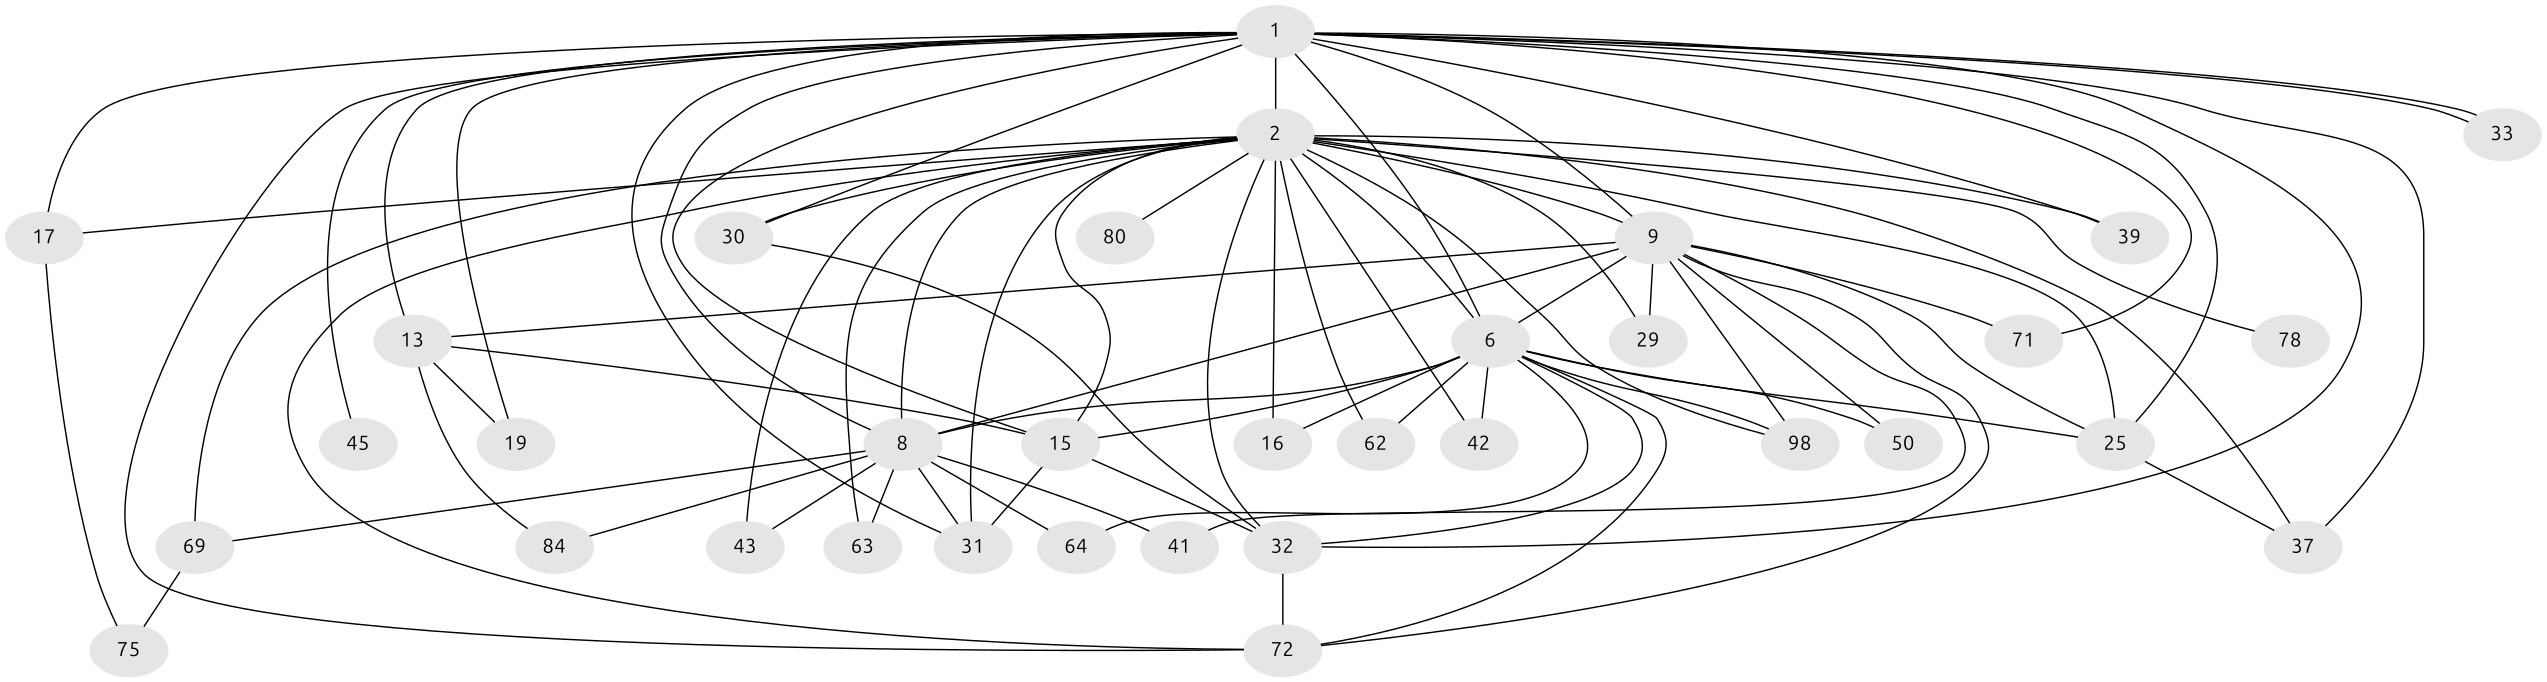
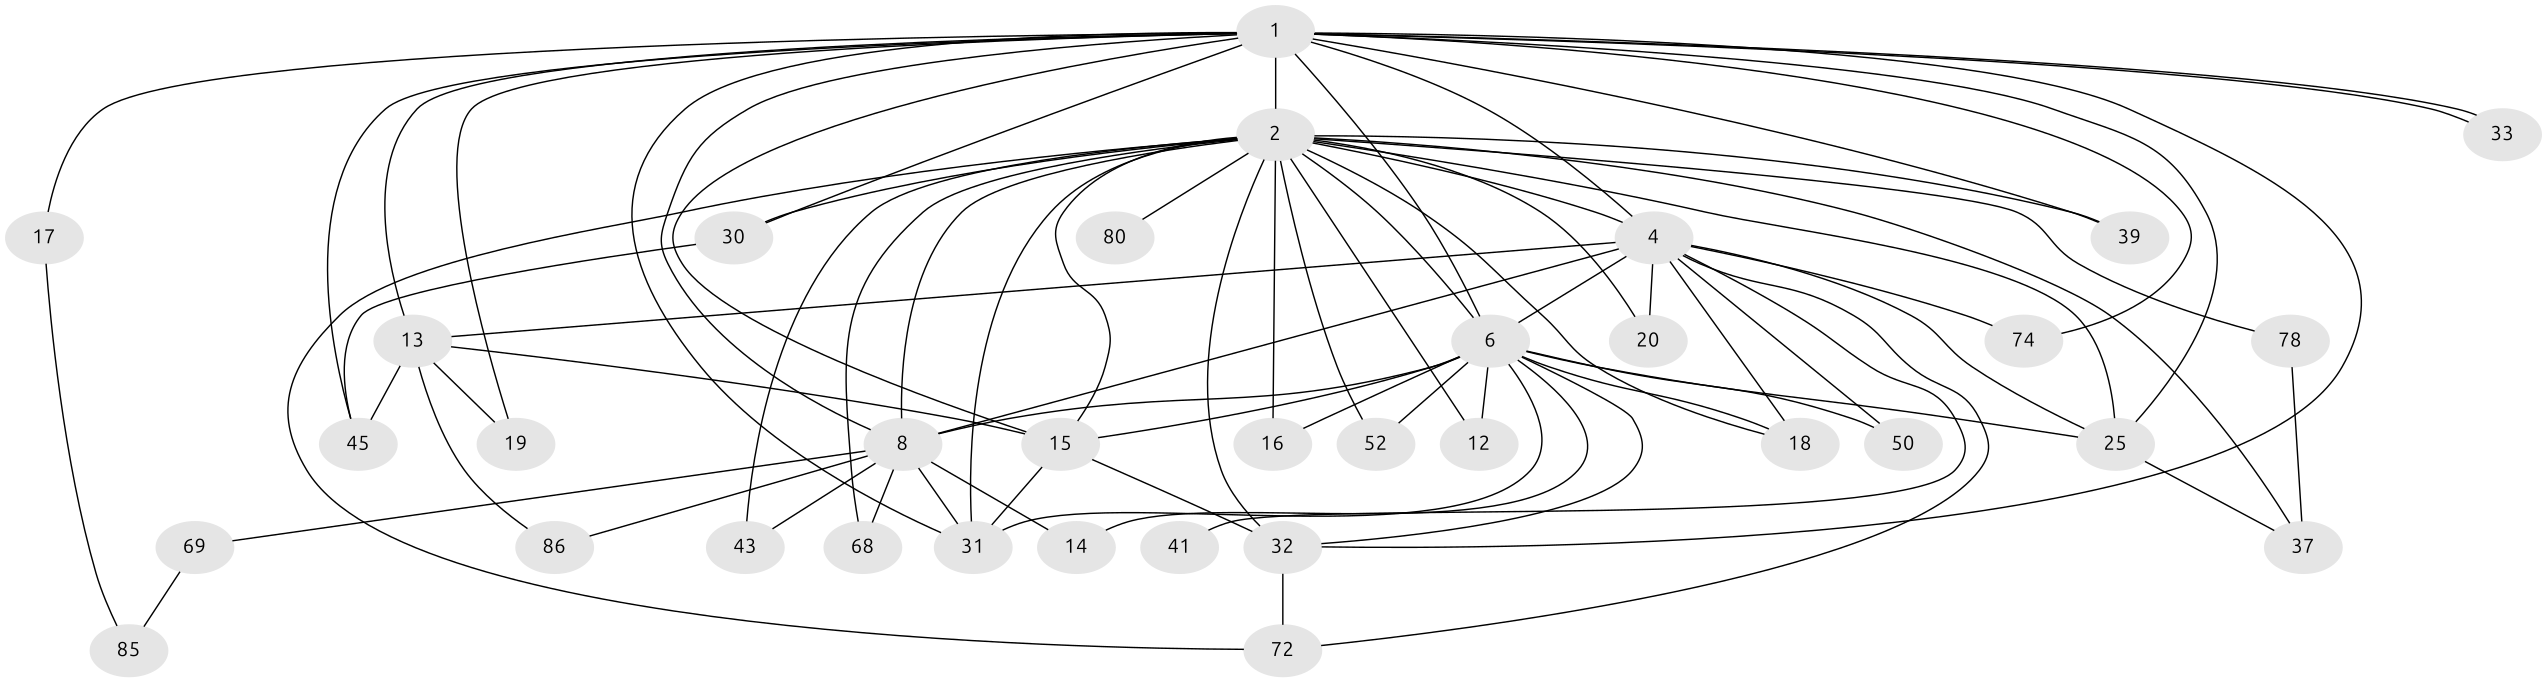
edge "1" -- "37": now "78" -- "37"
edge "2" -- "17": removed
edge "2" -- "69": removed
node "9": label "9" -> "4"
node "29": label "29" -> "20"
node "71": label "71" -> "74"
edge "30" -- "32": now "30" -- "45"
edge "13" -- "45": added
edge "1" -- "72": removed
node "62": label "62" -> "52"
node "42": label "42" -> "12"
node "98": label "98" -> "18"
edge "8" -- "41": removed
edge "6" -- "72": now "6" -- "31"
node "84": label "84" -> "86"
node "63": label "63" -> "68"
node "64": label "64" -> "14"
node "75": label "75" -> "85"
